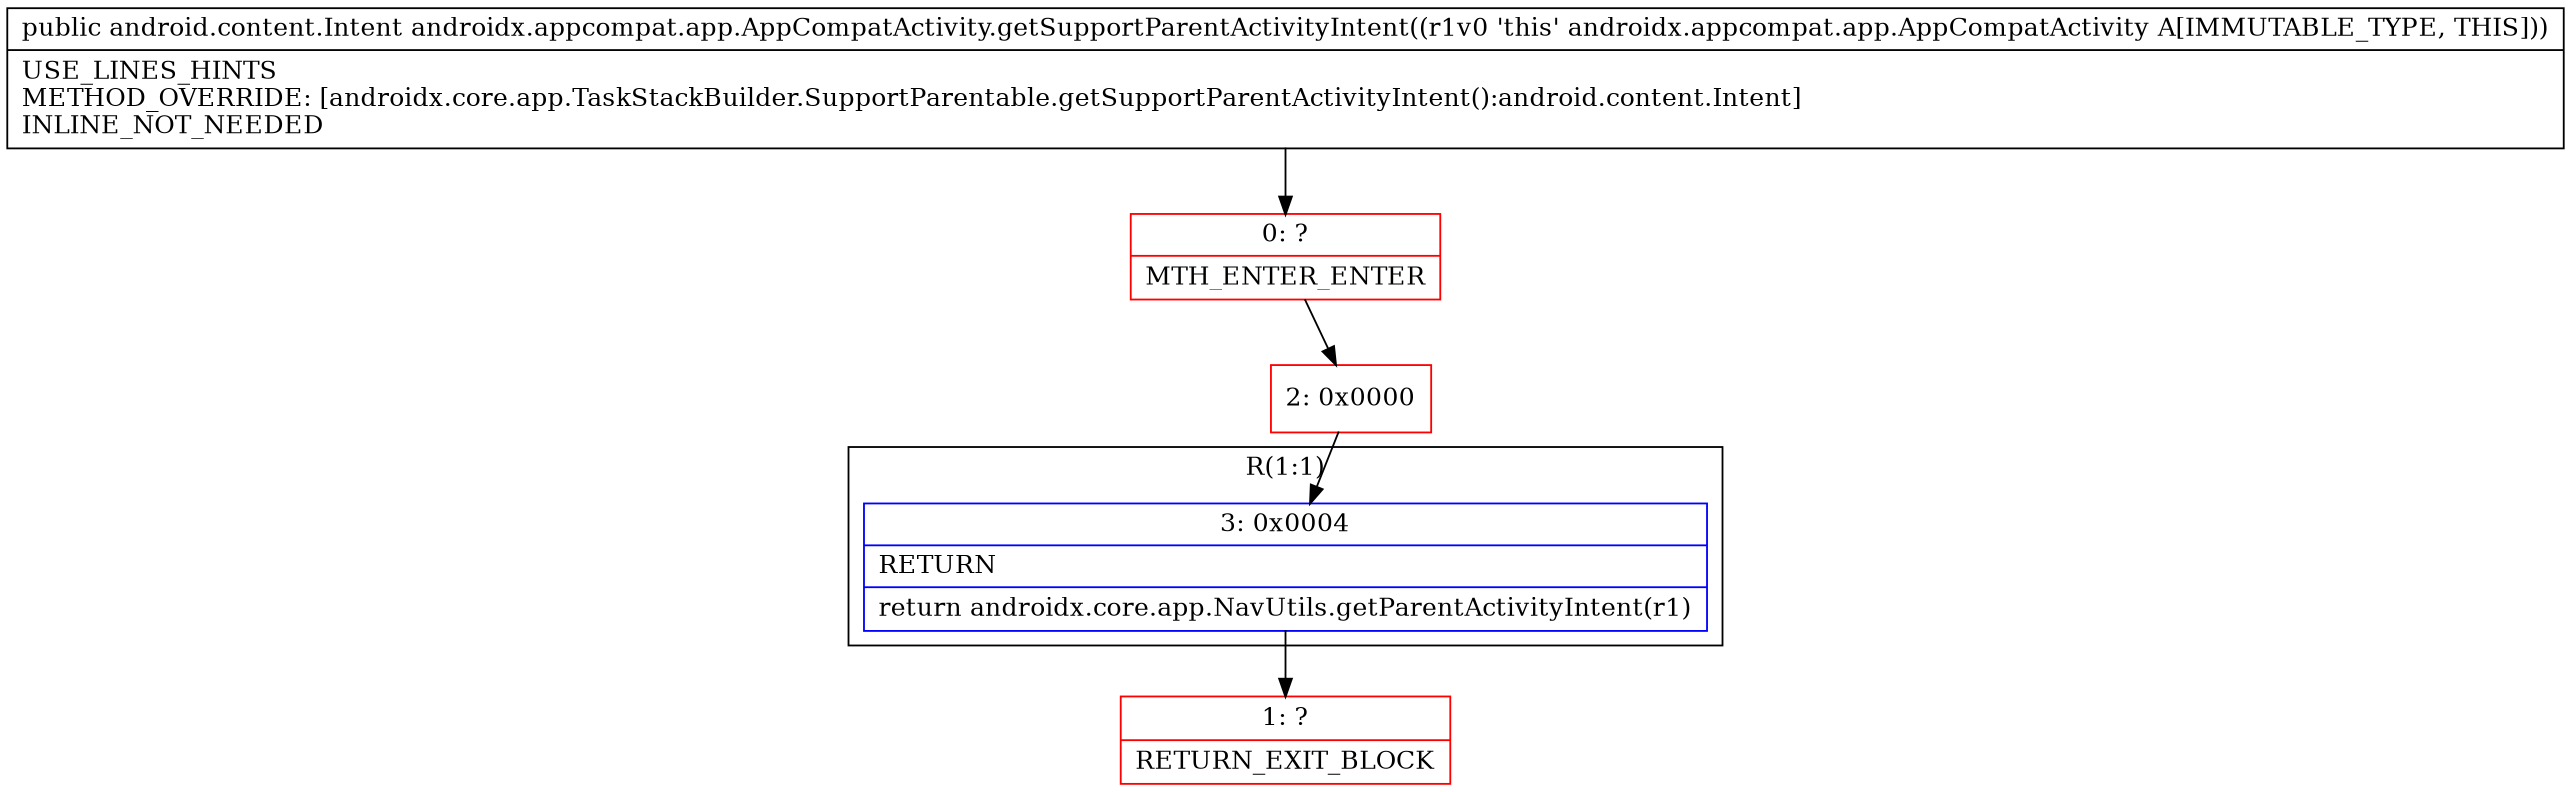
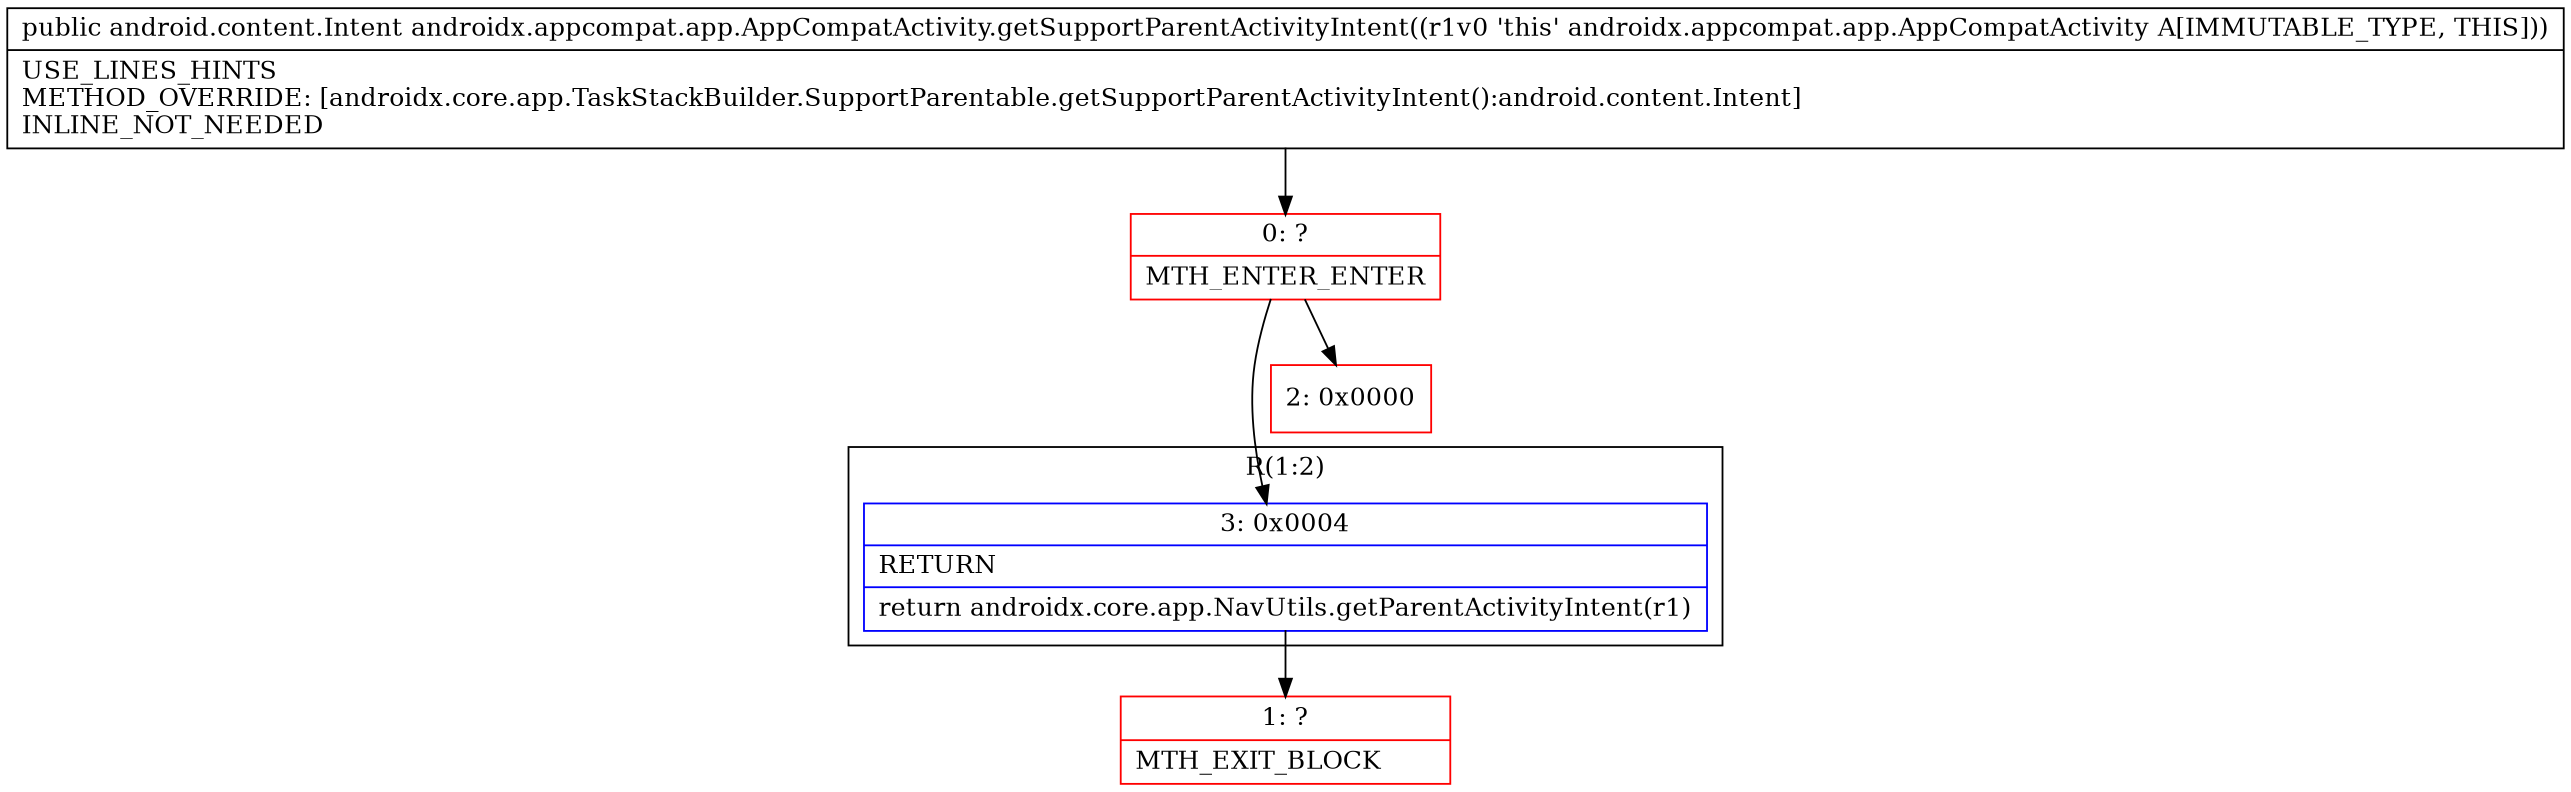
edge "2: 0x0000" -> "3: 0x0004": now "0: ?" -> "3: 0x0004"
cluster "R(1:1)": label "R(1:1)" -> "R(1:2)"
node "1: ?": text "RETURN_EXIT_BLOCK" -> "MTH_EXIT_BLOCK"
